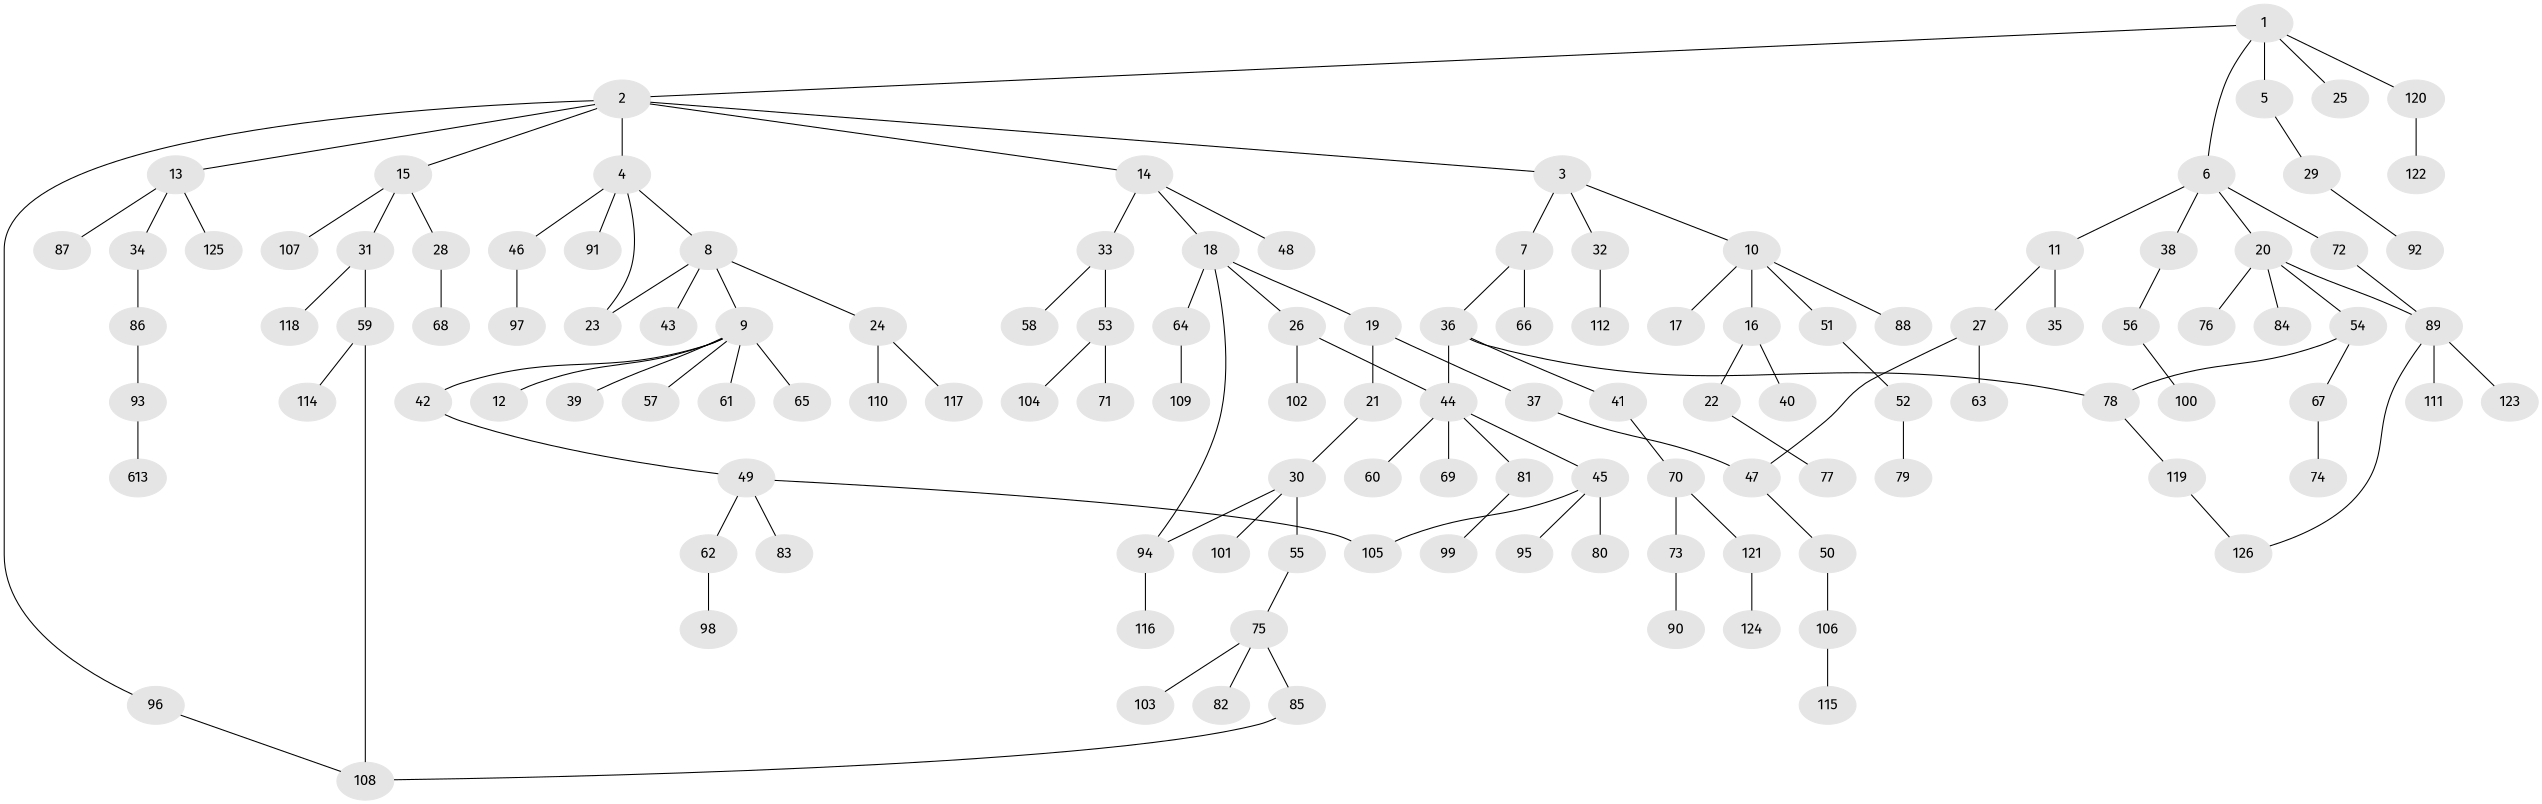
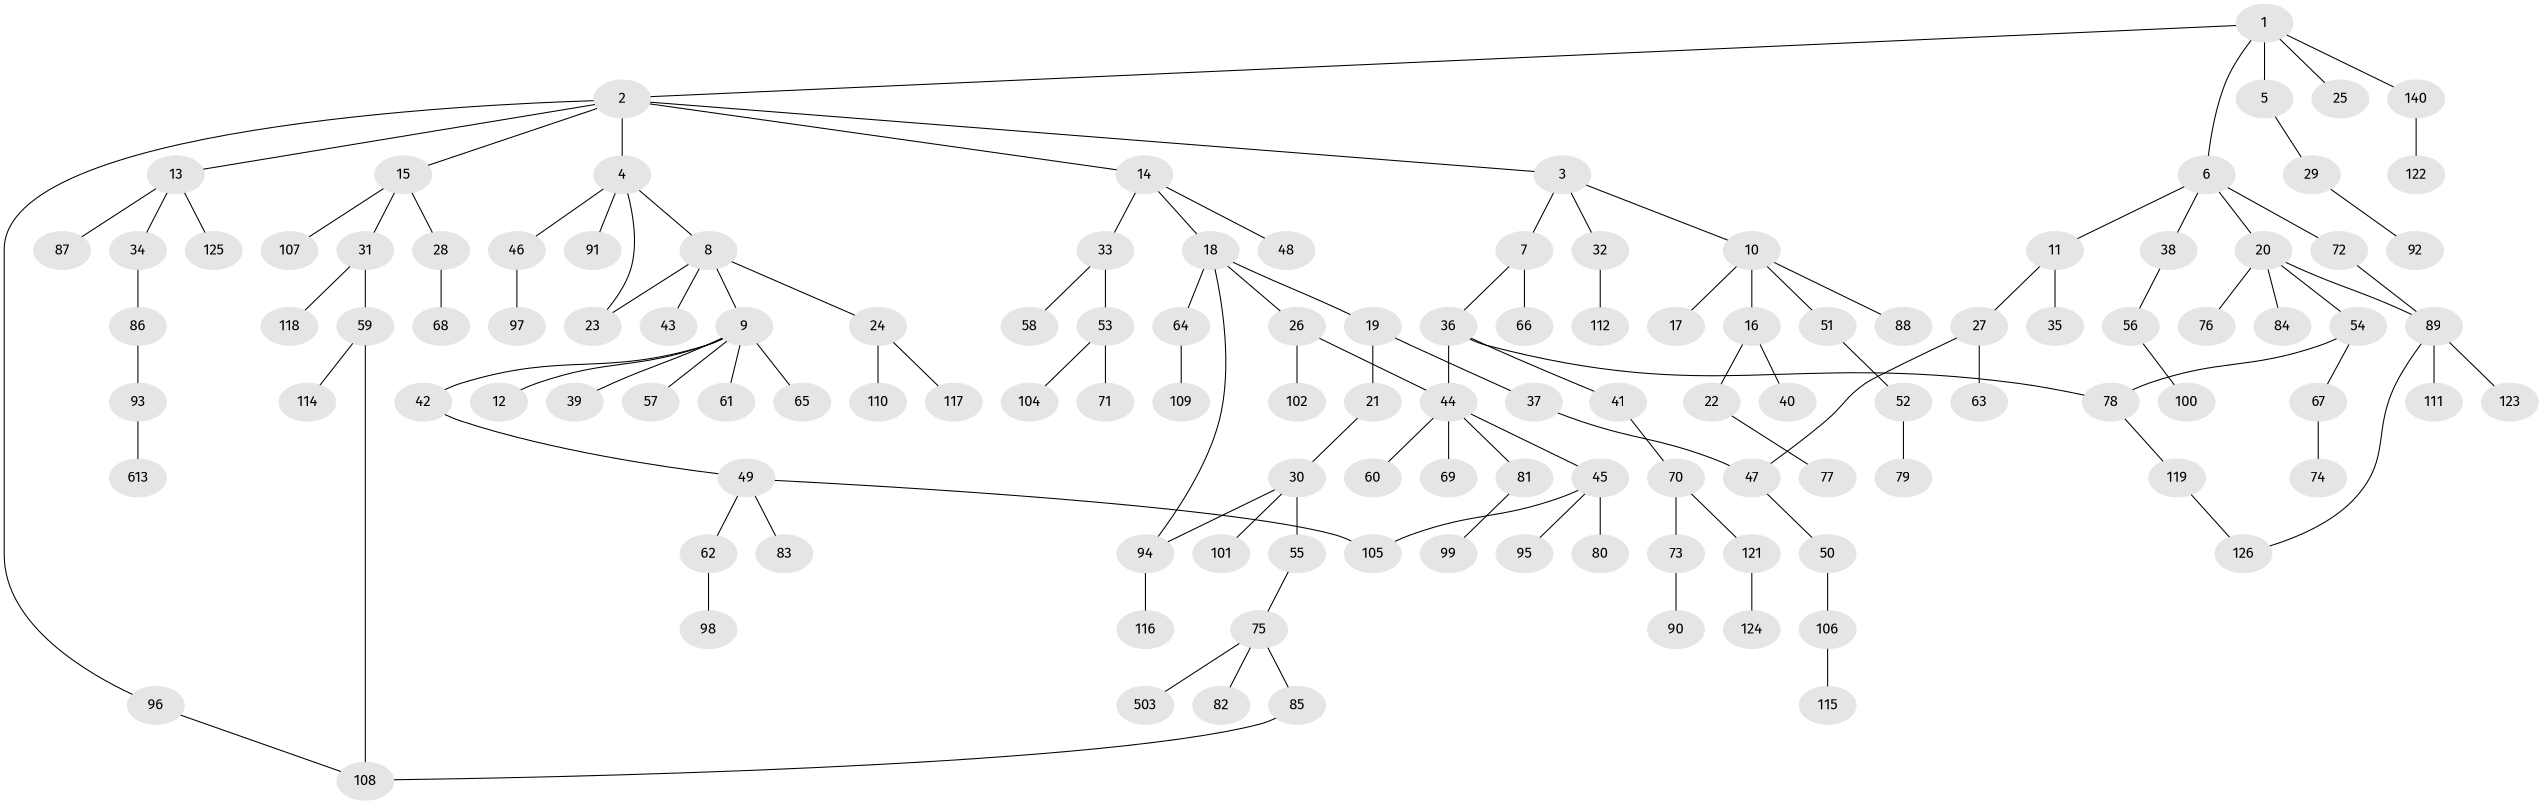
node "120": label "120" -> "140"
node "103": label "103" -> "503"
